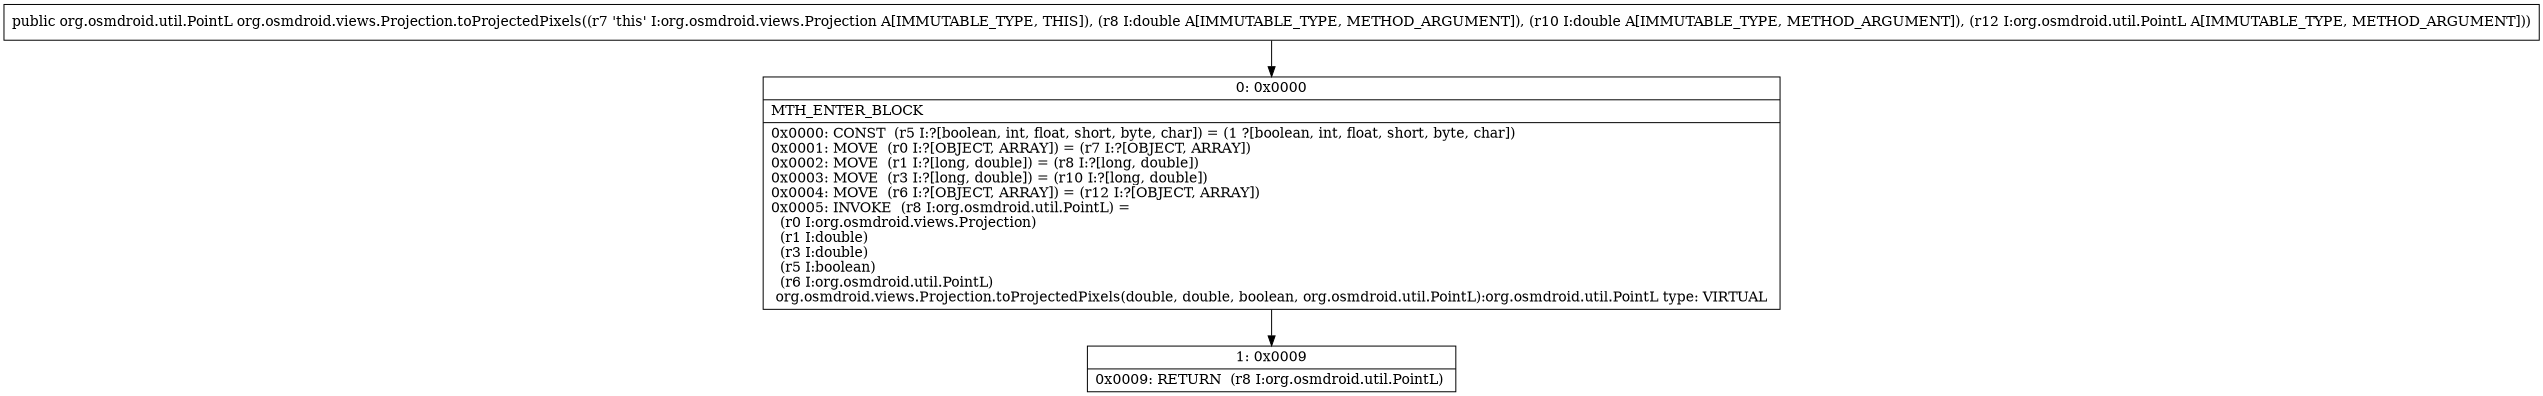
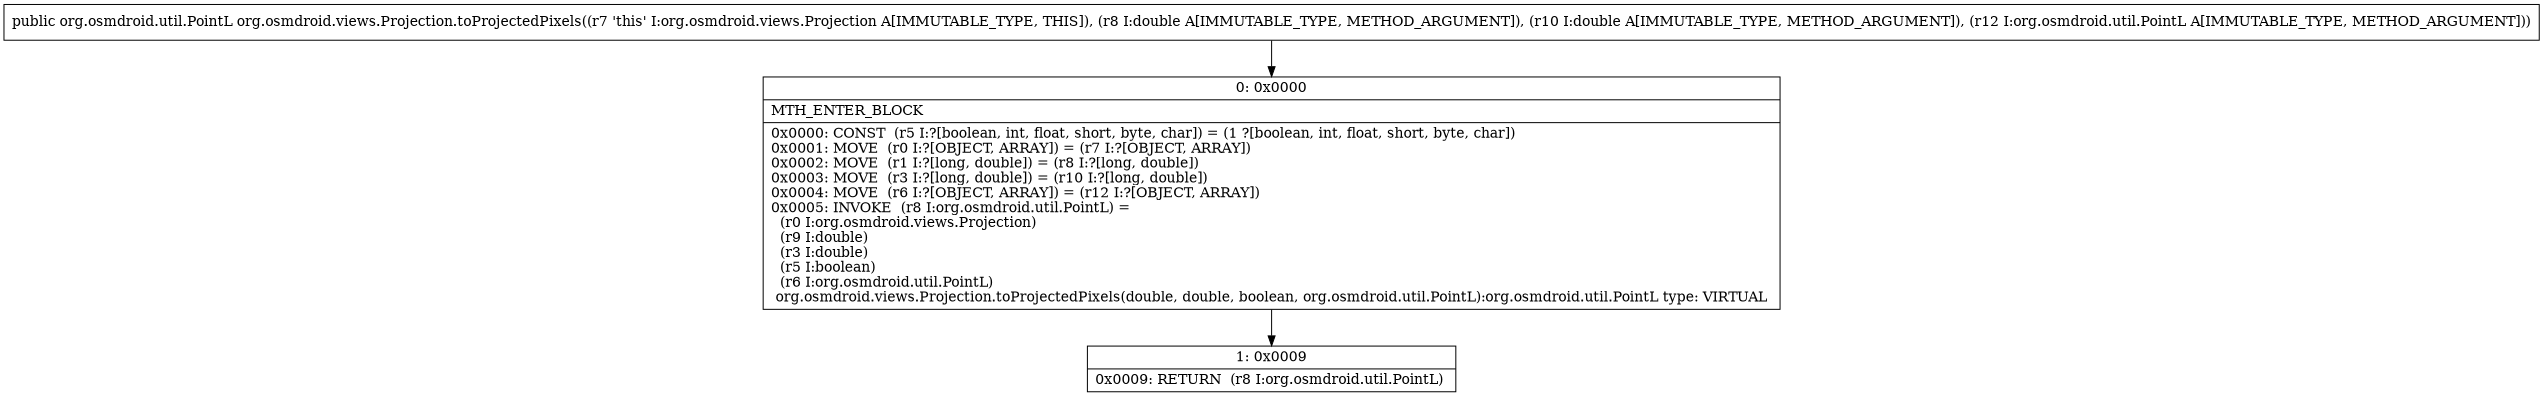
node "0: 0x0000": text "(r1 I:double)" -> "(r9 I:double)"
